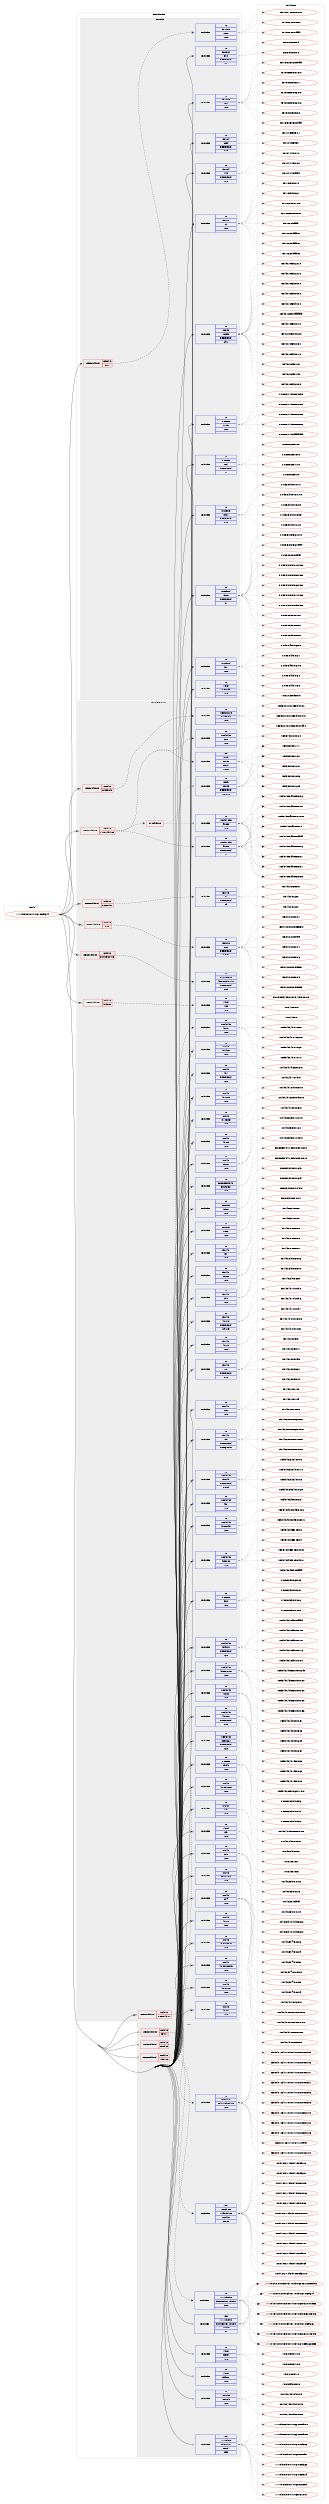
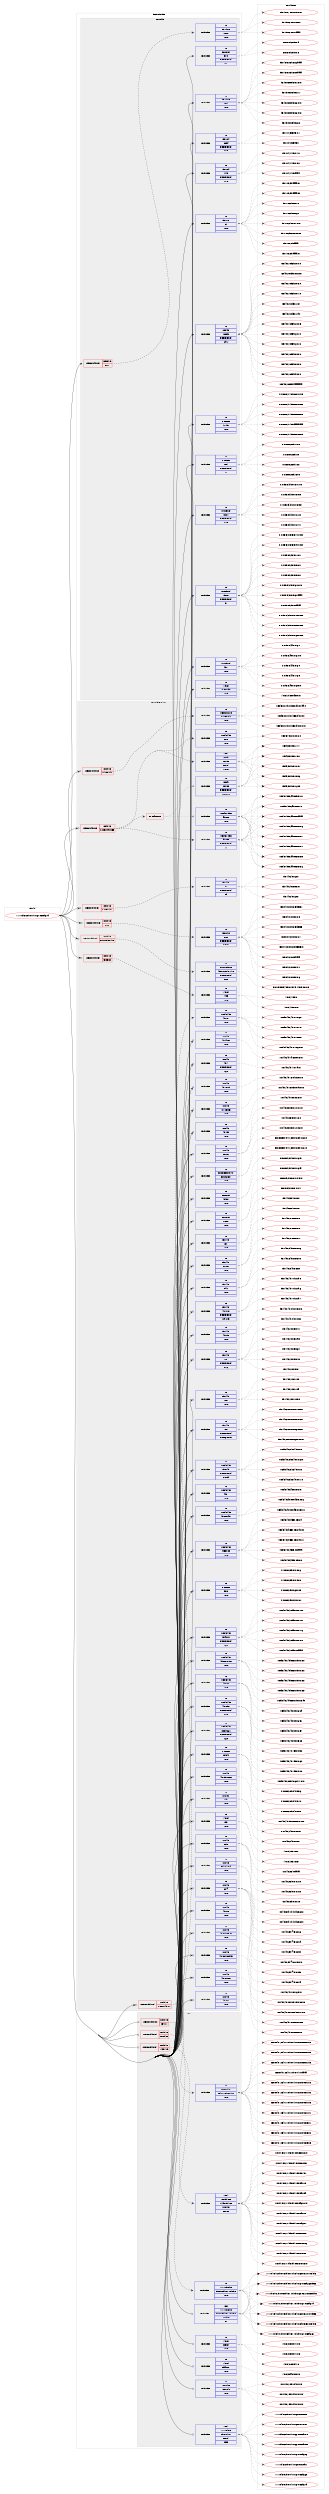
node "atk-util/ninja-1.7.2": label "atk-util/ninja-1.7.2" -> "dev-util/ninja-1.7.2"
node "media-video/ffmpeg-3.4.2-r1": removed
node "net-print/cups-2.2.7": label "net-print/cups-2.2.7" -> "apps-print/cups-2.2.7"
